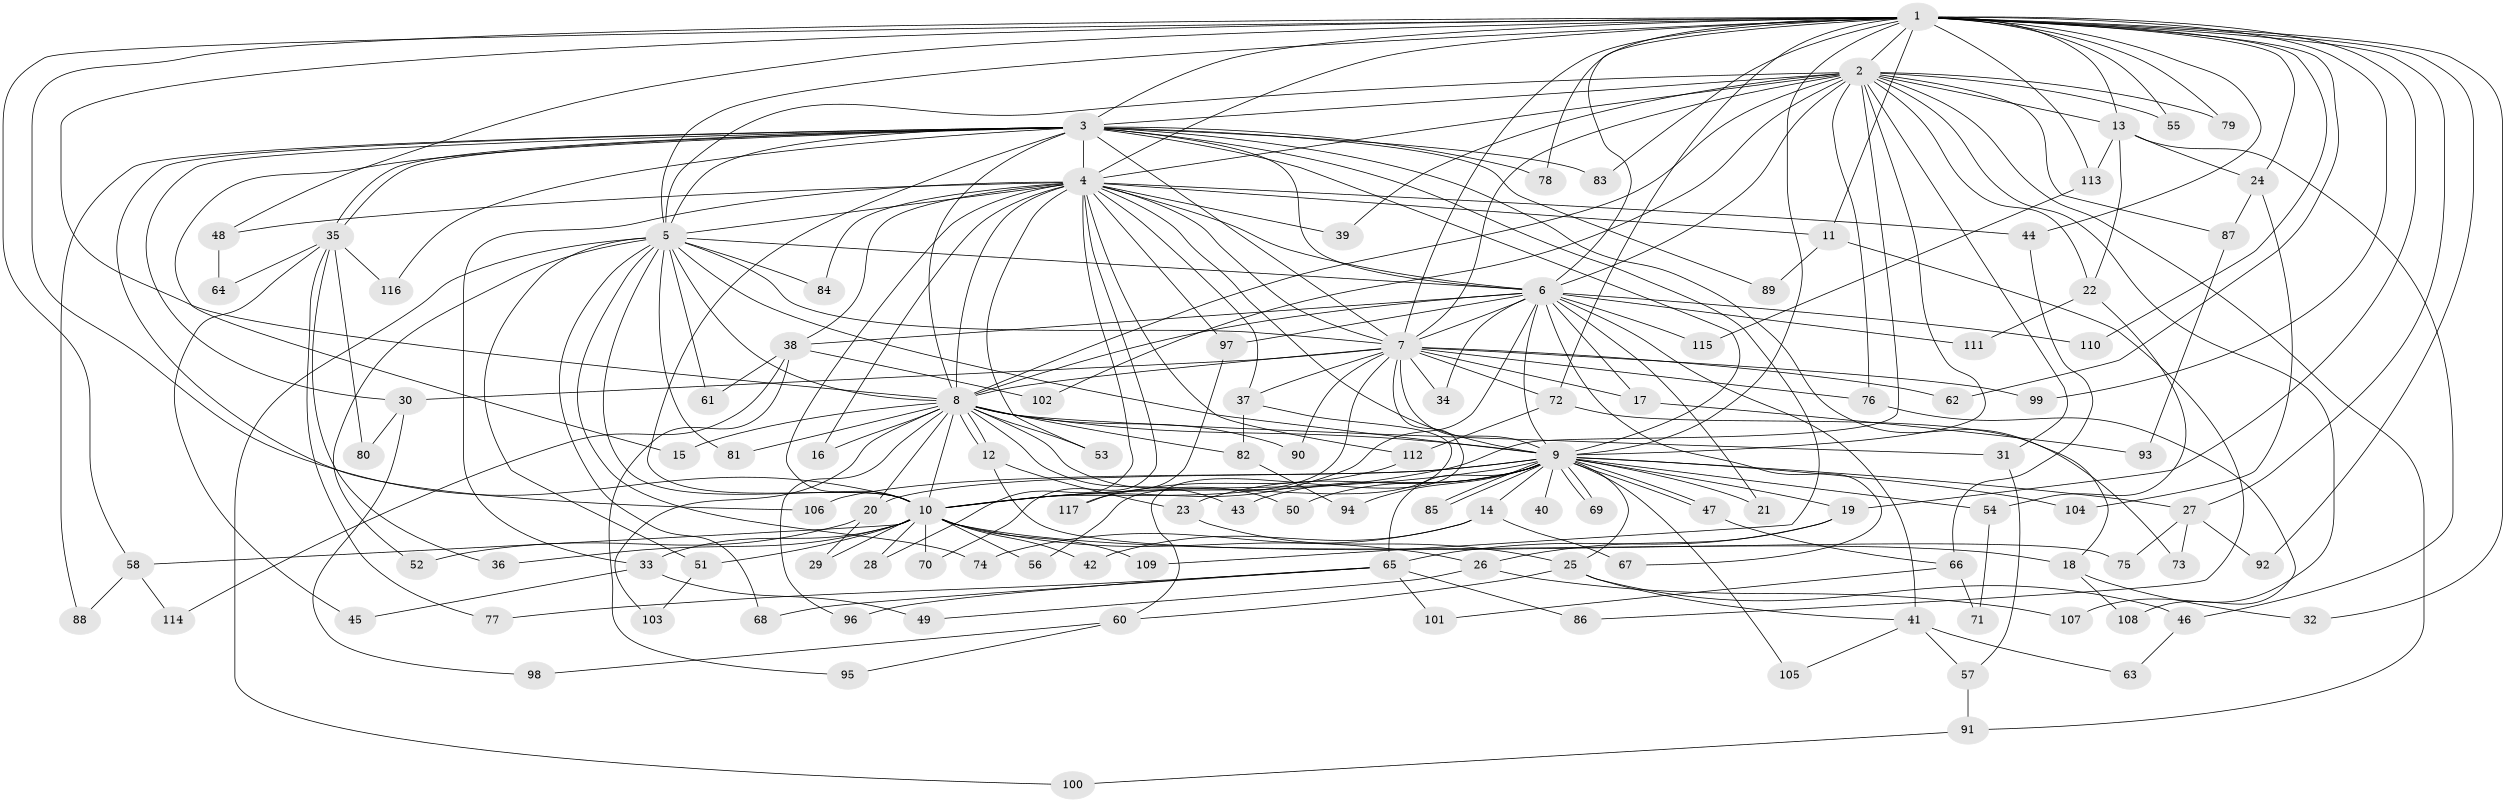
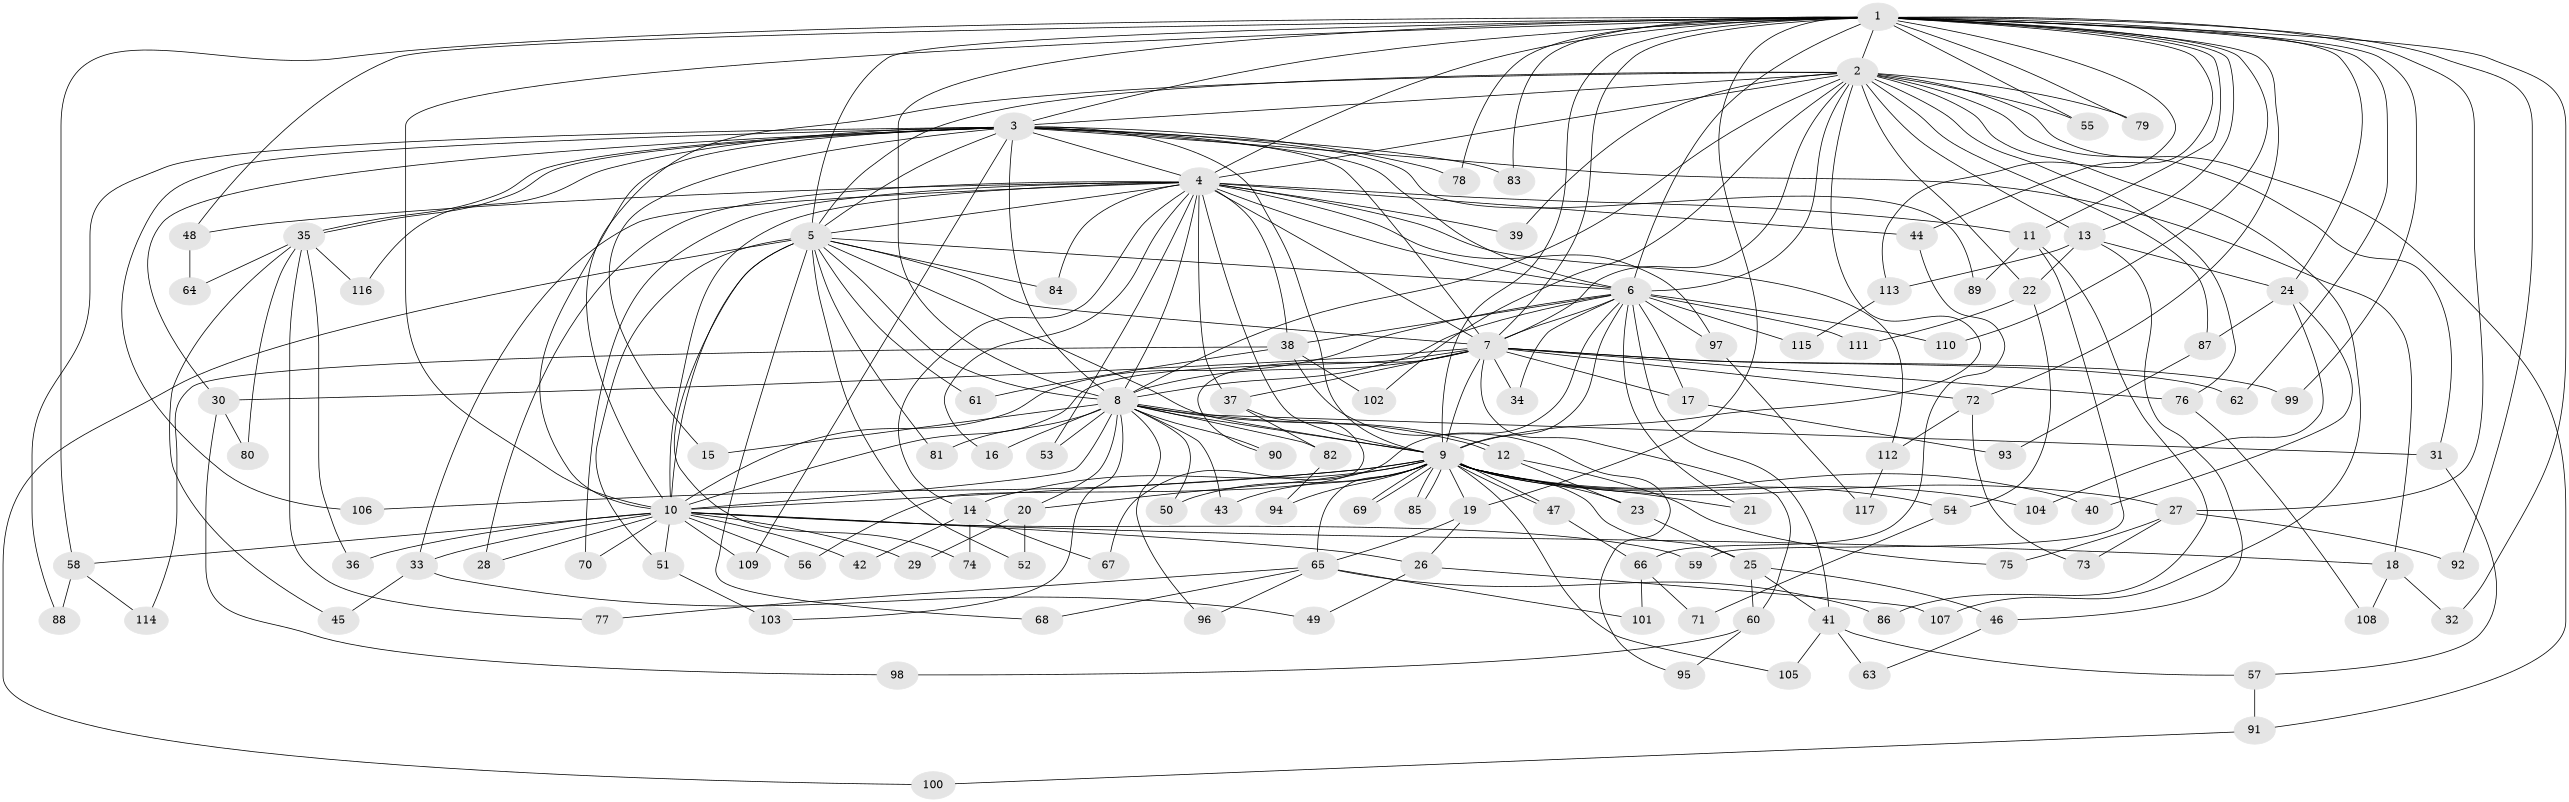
edge "4" -- "14": added
edge "24" -- "40": added
node "59": added
